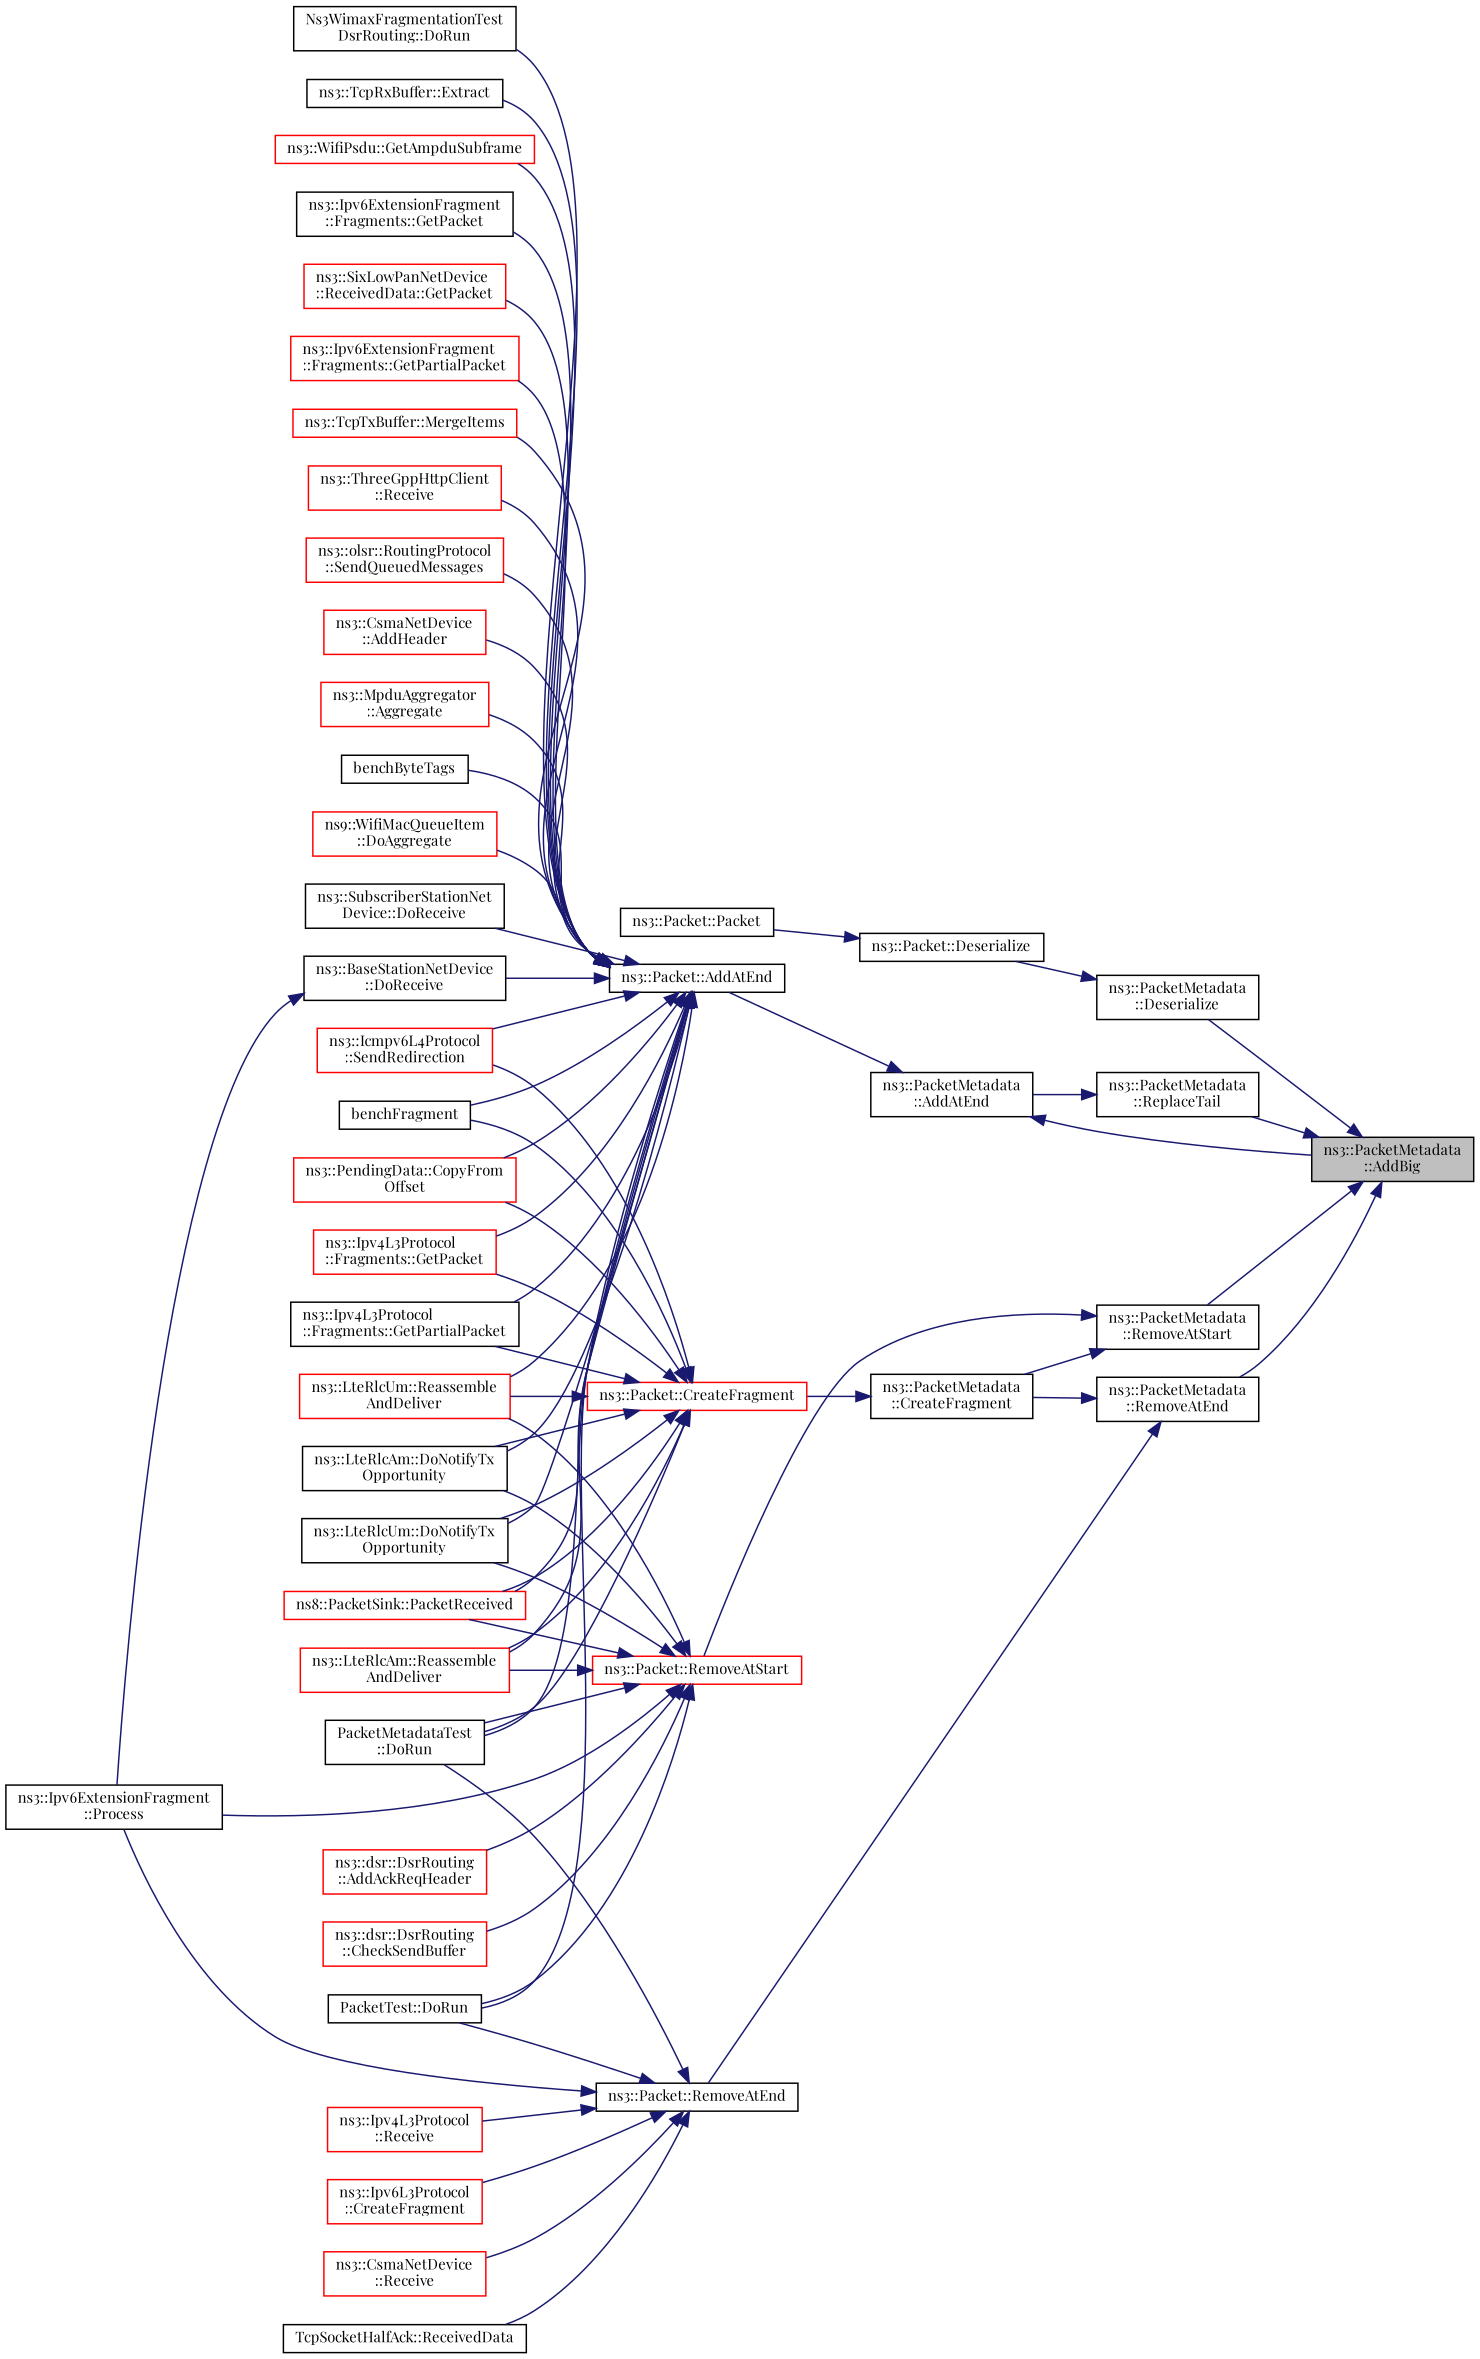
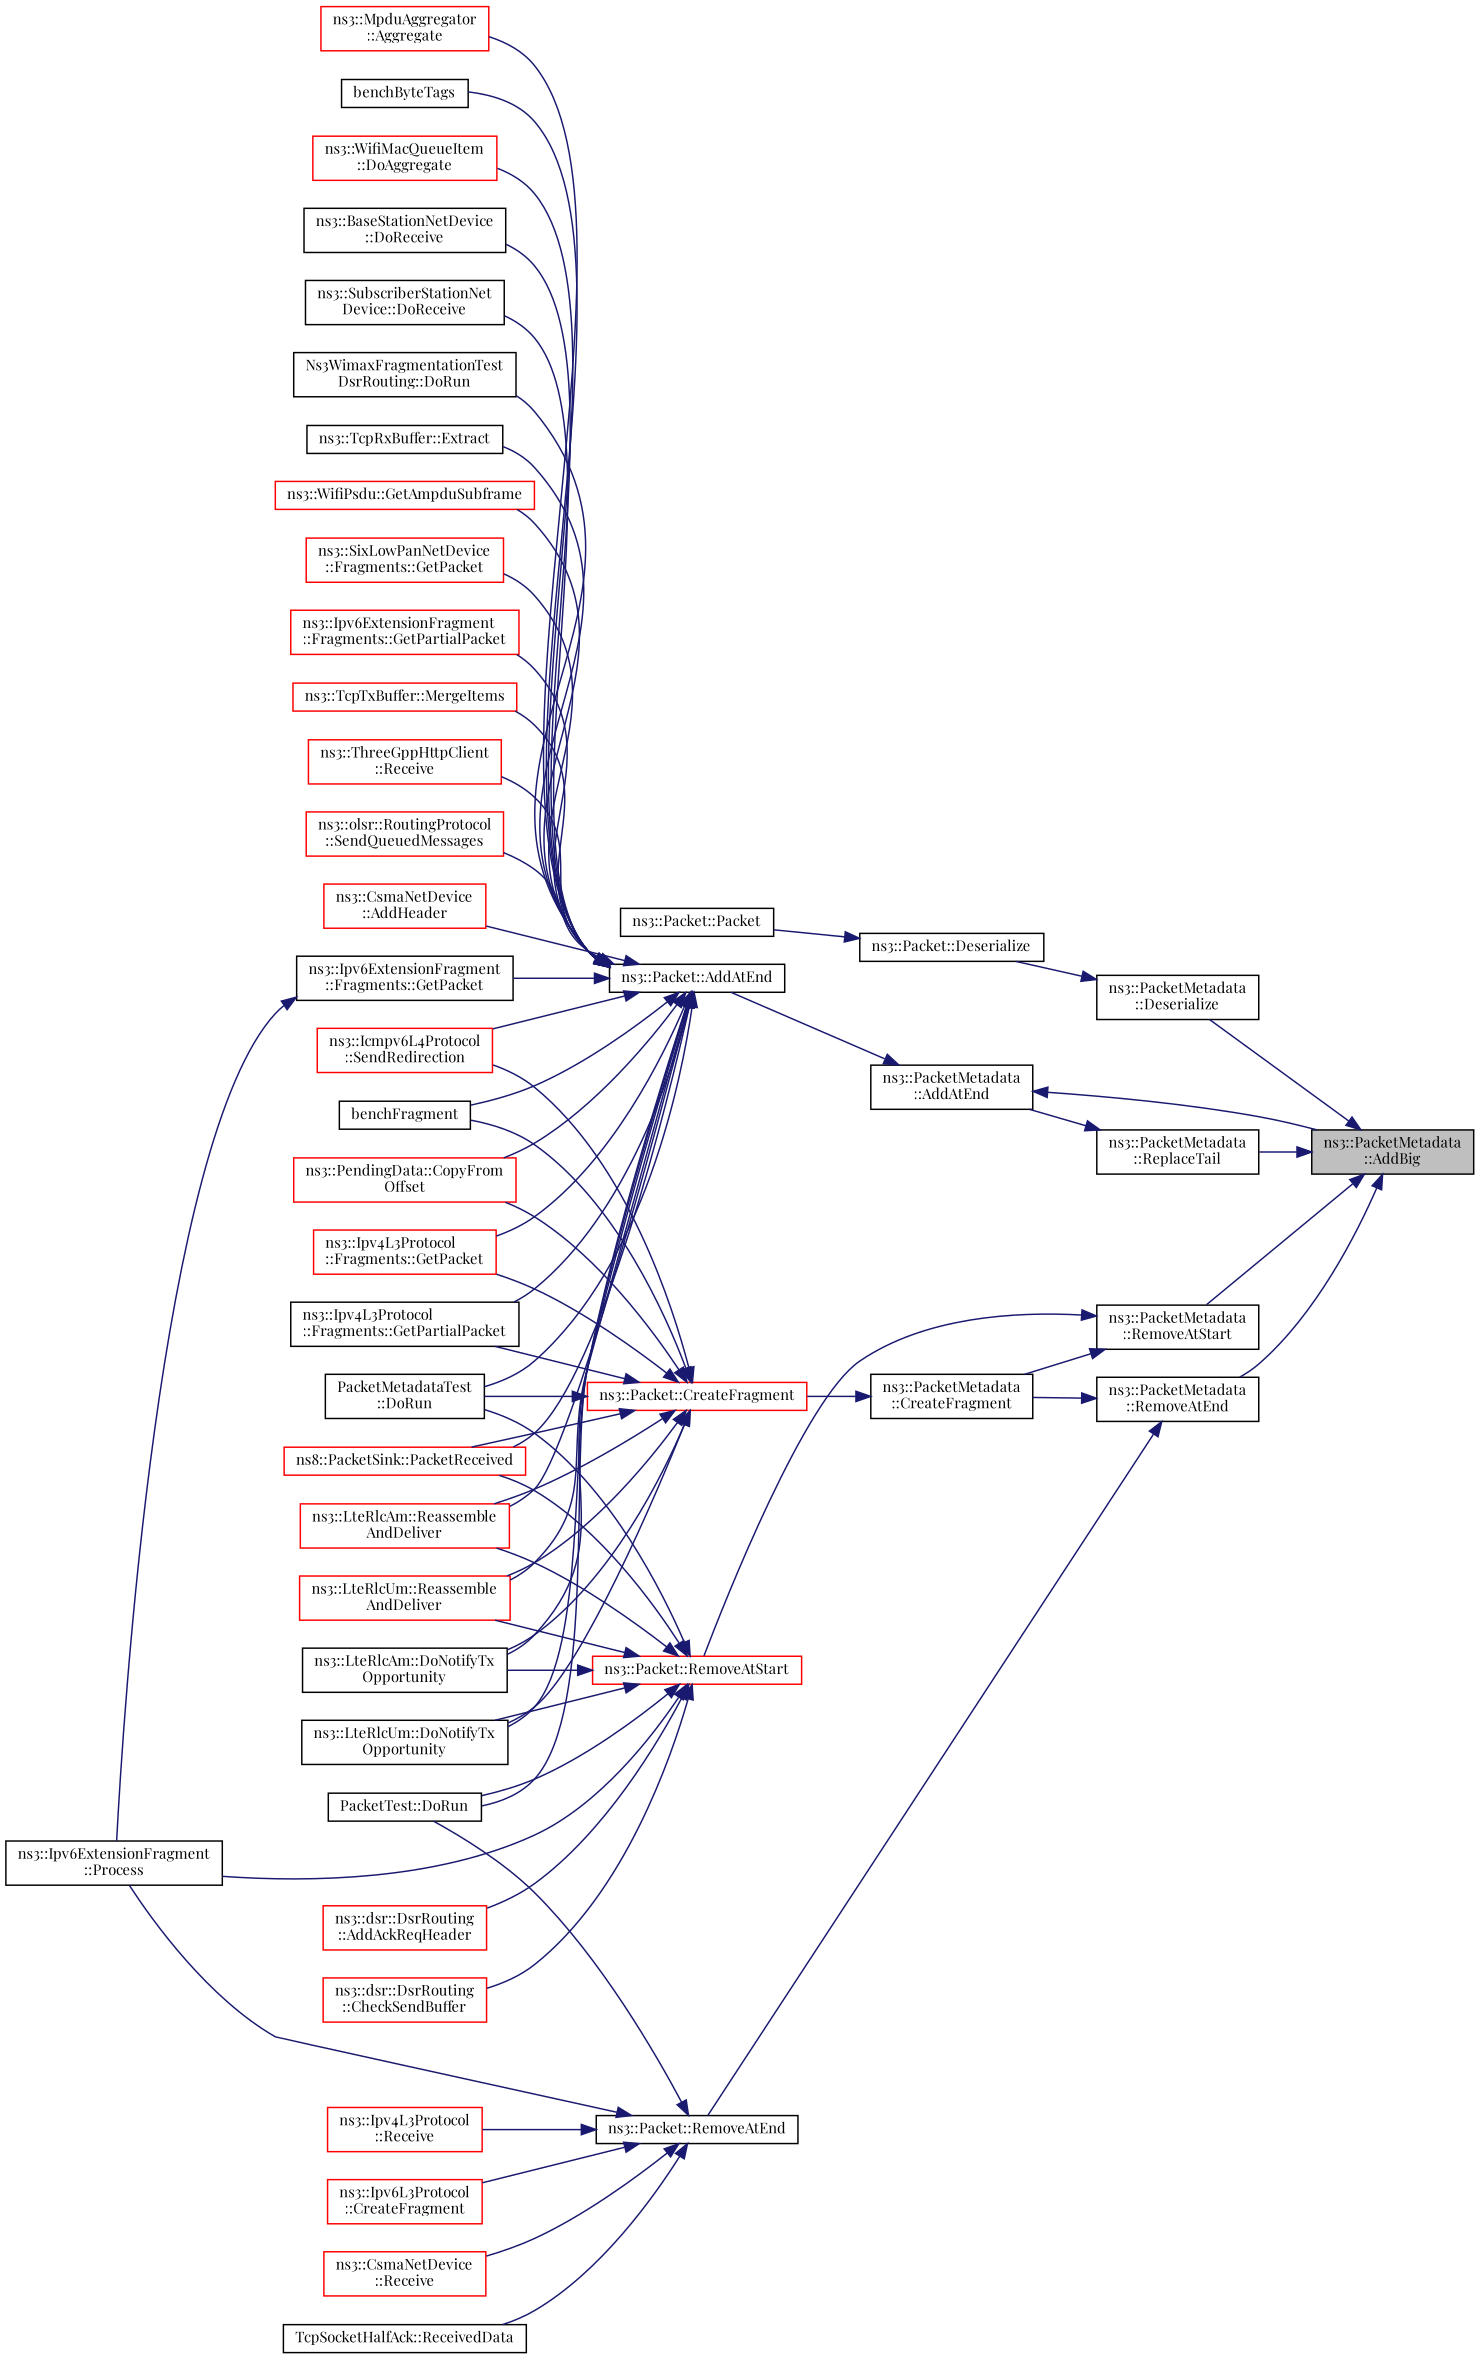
node "ns3::SixLowPanNetDevice ::ReceivedData::GetPacket": label "ns3::SixLowPanNetDevice ::ReceivedData::GetPacket" -> "ns3::SixLowPanNetDevice ::Fragments::GetPacket"
node "ns9::WifiMacQueueItem ::DoAggregate": label "ns9::WifiMacQueueItem ::DoAggregate" -> "ns3::WifiMacQueueItem ::DoAggregate"
edge "ns3::Ipv6ExtensionFragment ::Process" -> "ns3::BaseStationNetDevice ::DoReceive": now "ns3::Ipv6ExtensionFragment ::Process" -> "ns3::Ipv6ExtensionFragment ::Fragments::GetPacket"
edge "PacketMetadataTest ::DoRun" -> "ns3::Packet::RemoveAtEnd": removed
